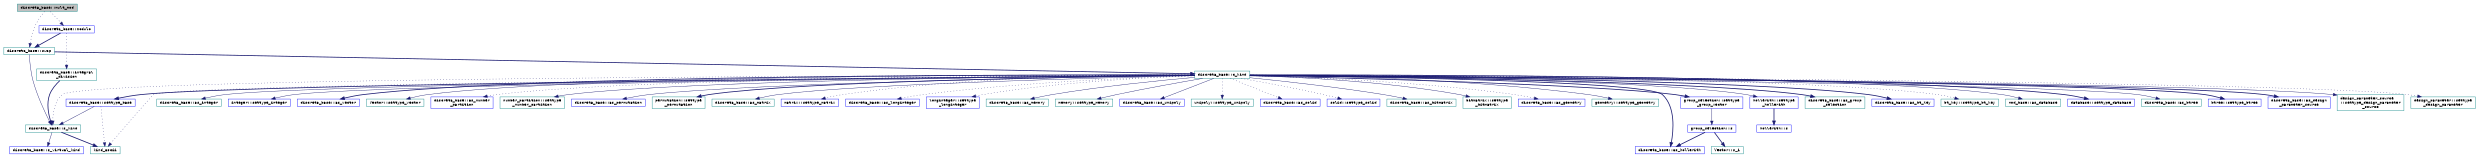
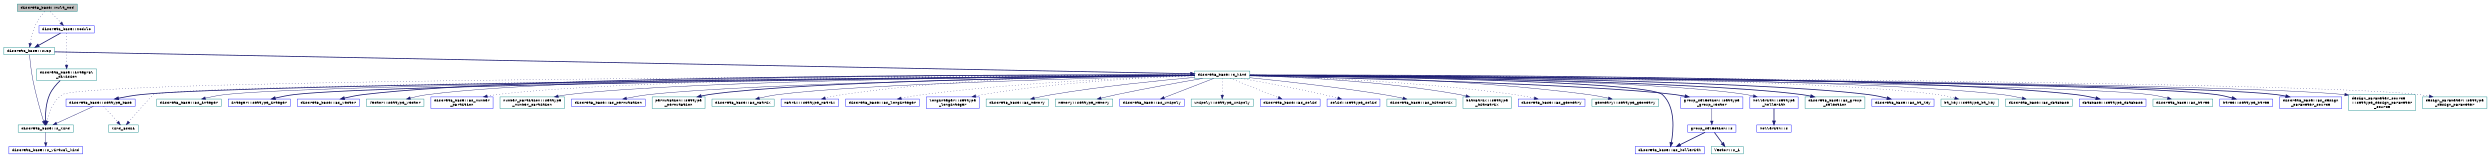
edge "discreta_base::c_kind" -> "integer::settype_integer": style solid -> bold
node "mod_base::as_database": label "mod_base::as_database" -> "discreta_base::as_database"
edge "discreta_base::s_kind" -> "kind_ascii": removed
